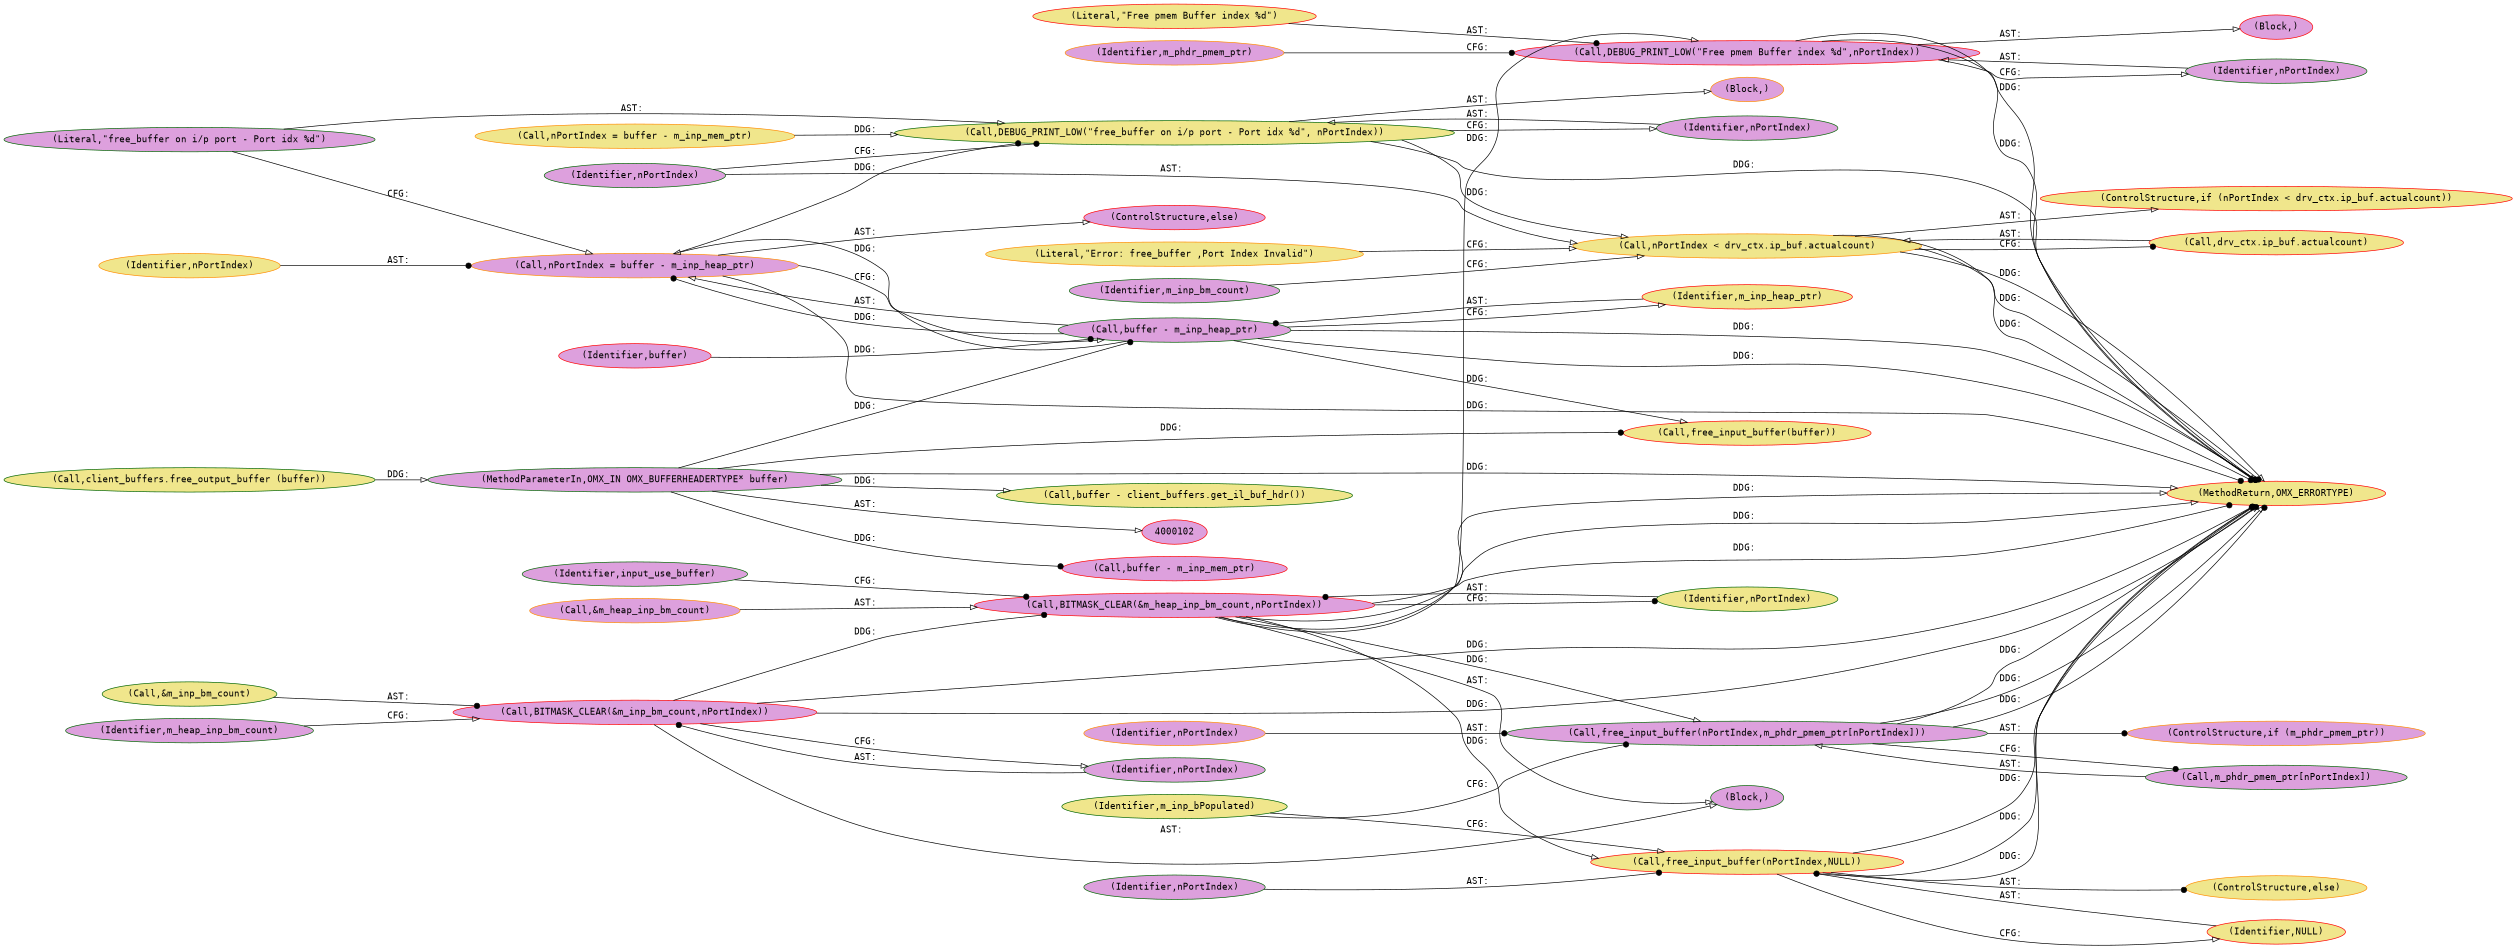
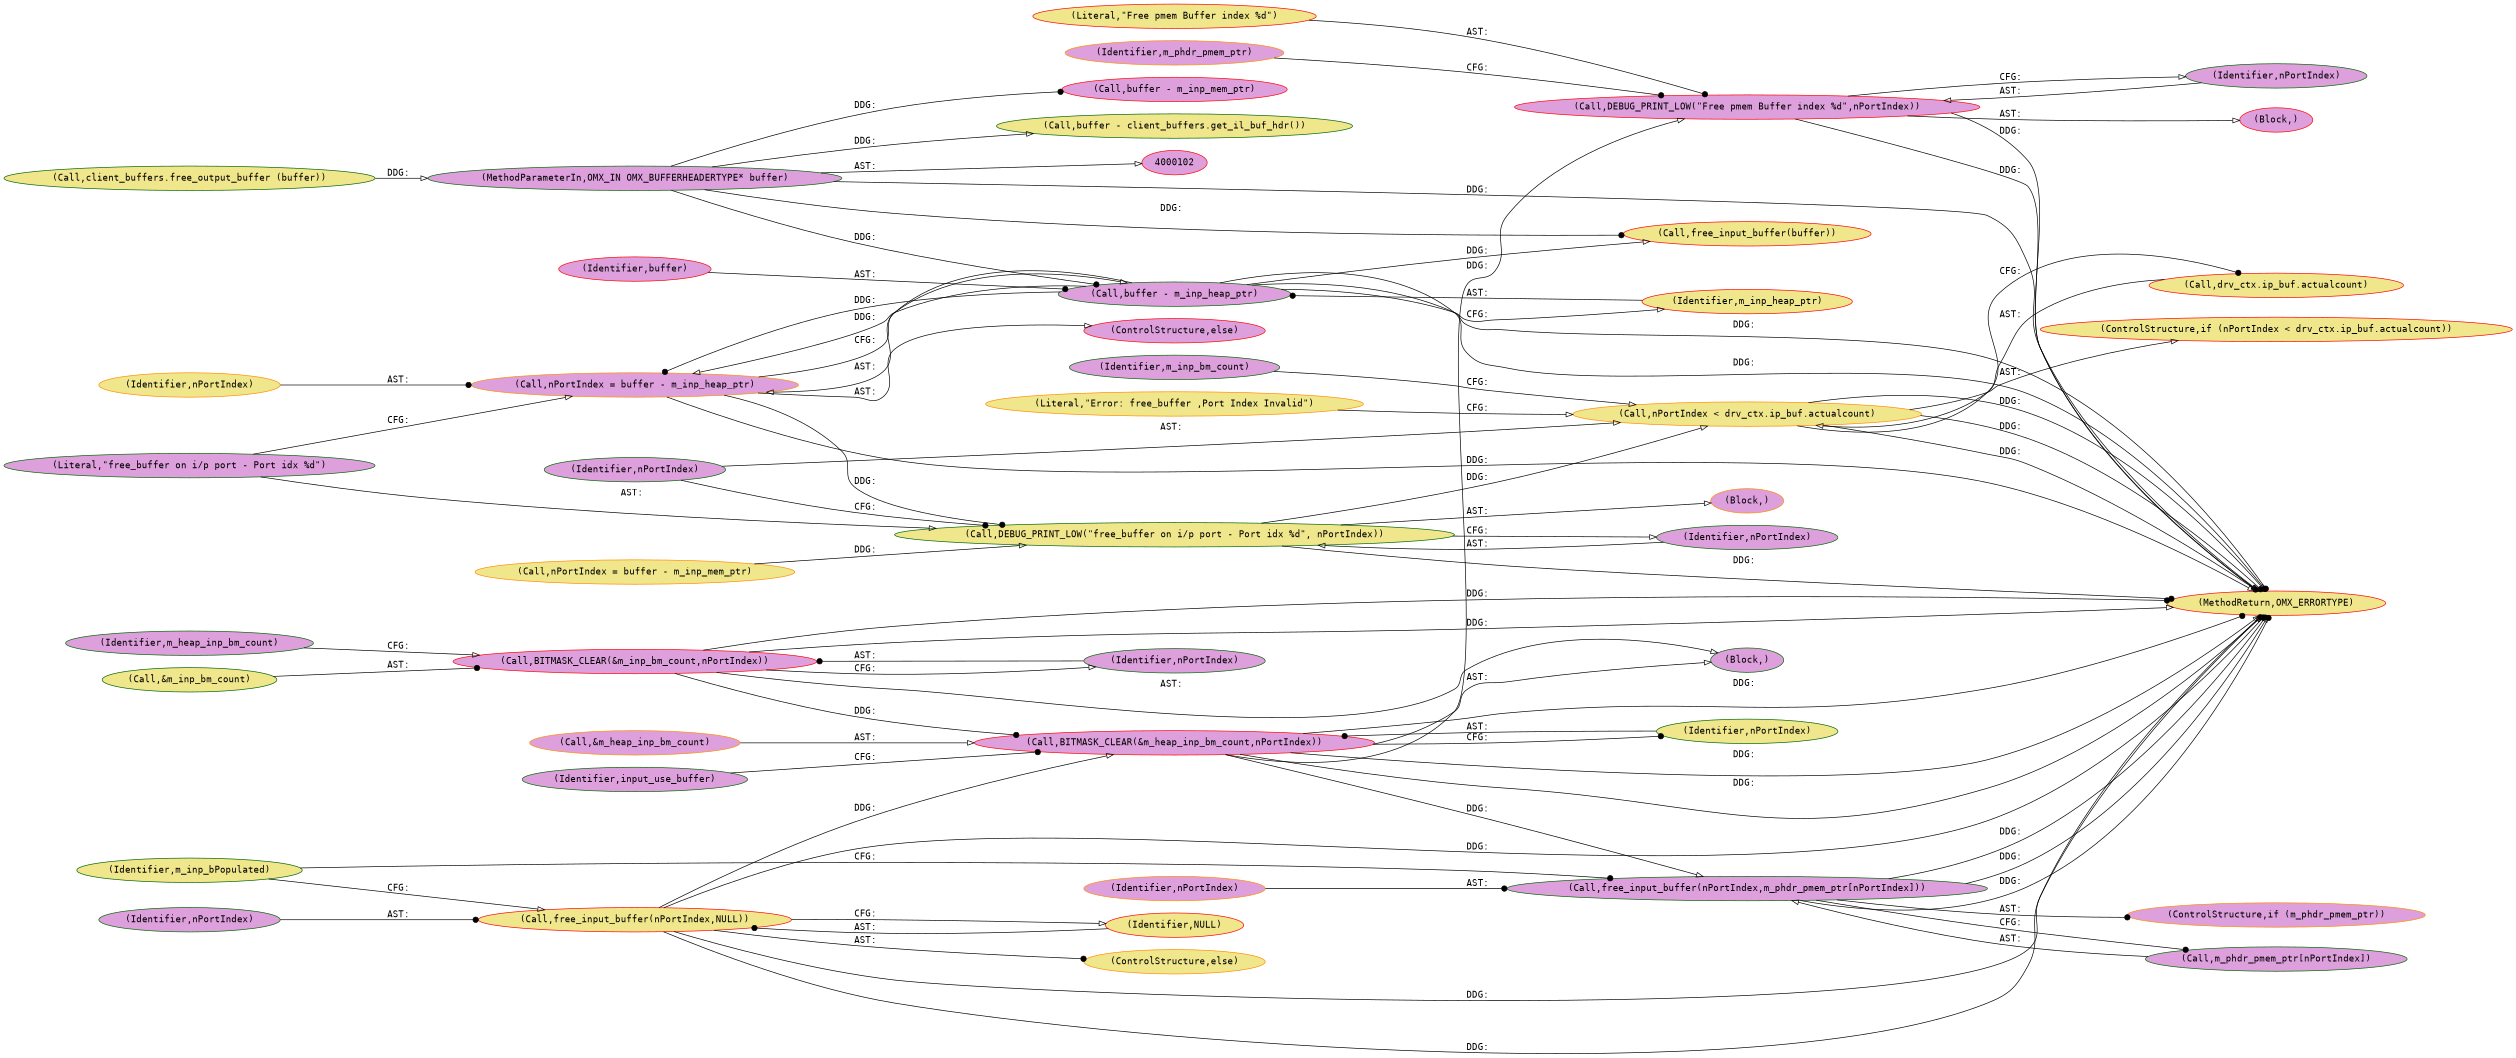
edge "(Identifier,buffer)" -> "(Call,buffer - m_inp_heap_ptr)": label "DDG: " -> "AST: "
edge "(Call,nPortIndex = buffer - m_inp_heap_ptr)" -> "(MethodReturn,OMX_ERRORTYPE)": arrowhead dot -> onormal
edge "(Call,BITMASK_CLEAR(&m_heap_inp_bm_count,nPortIndex))" -> "(Call,free_input_buffer(nPortIndex,NULL))": reversed
